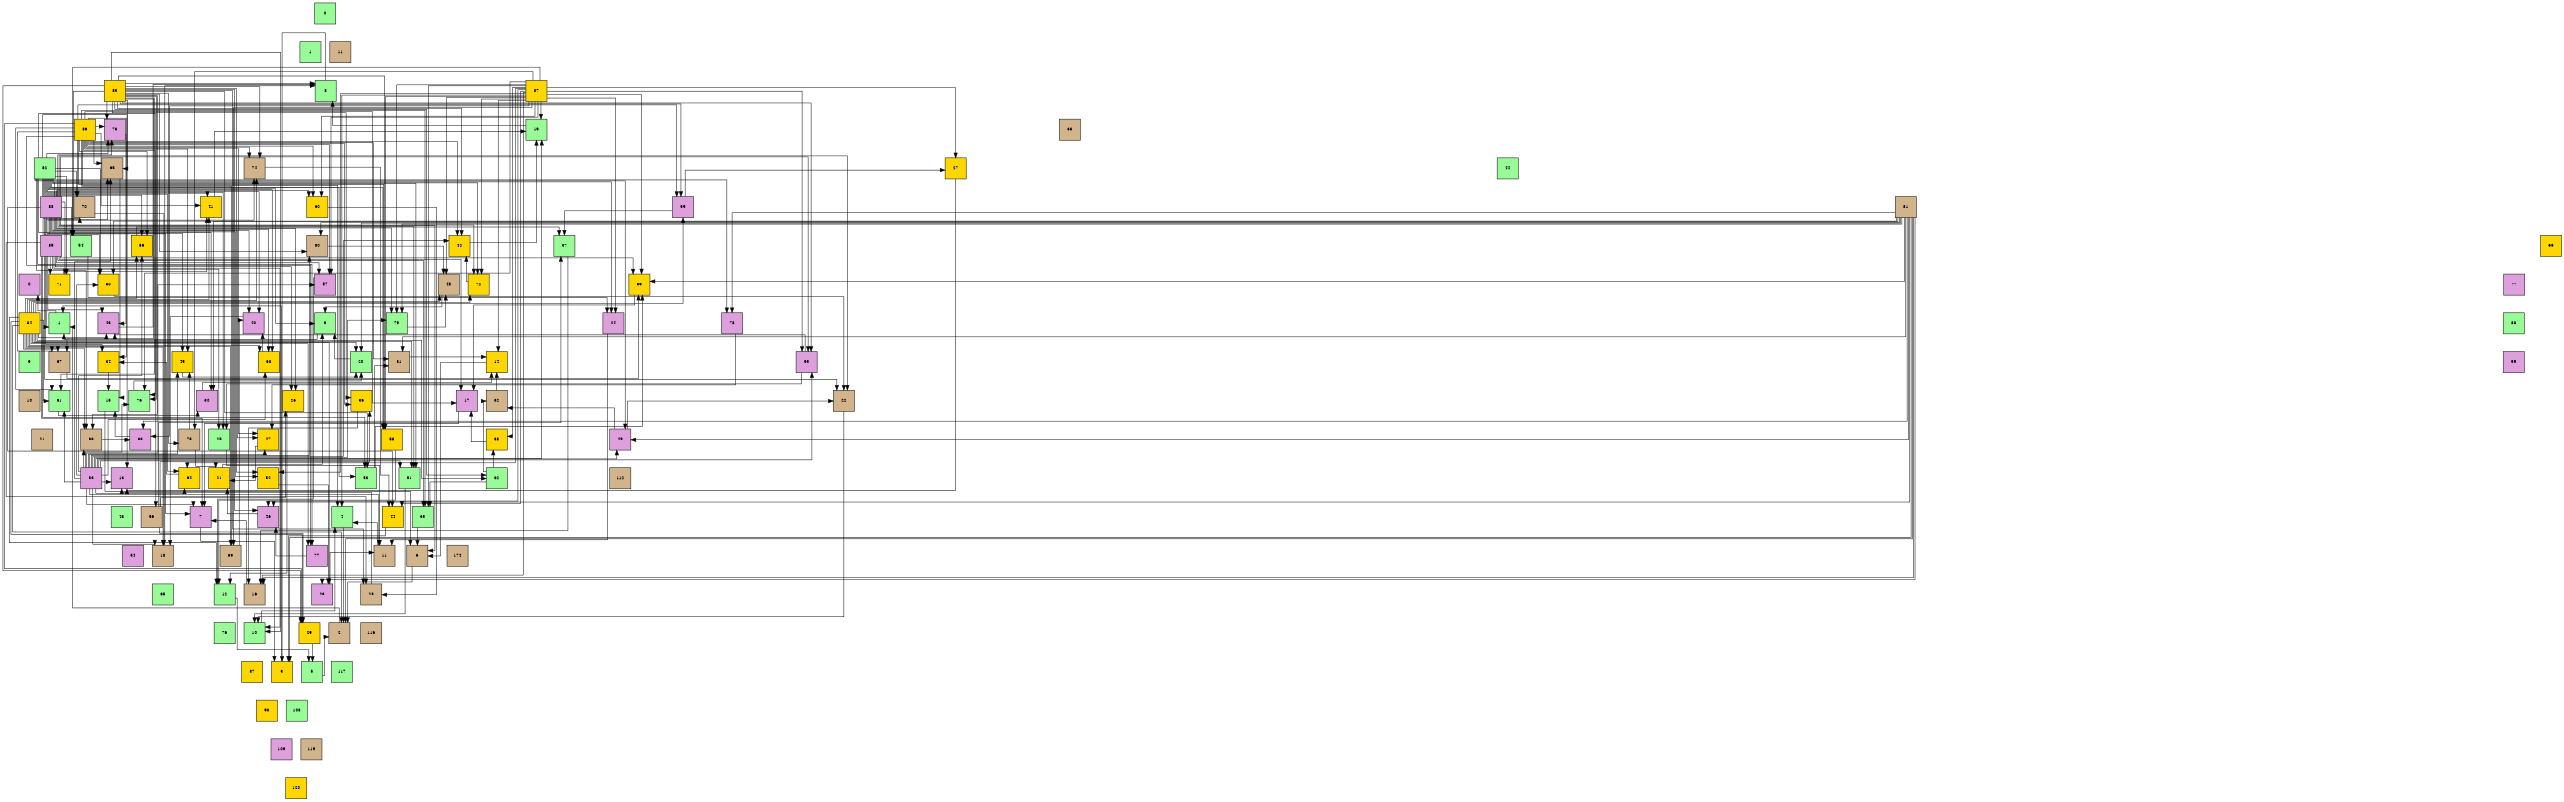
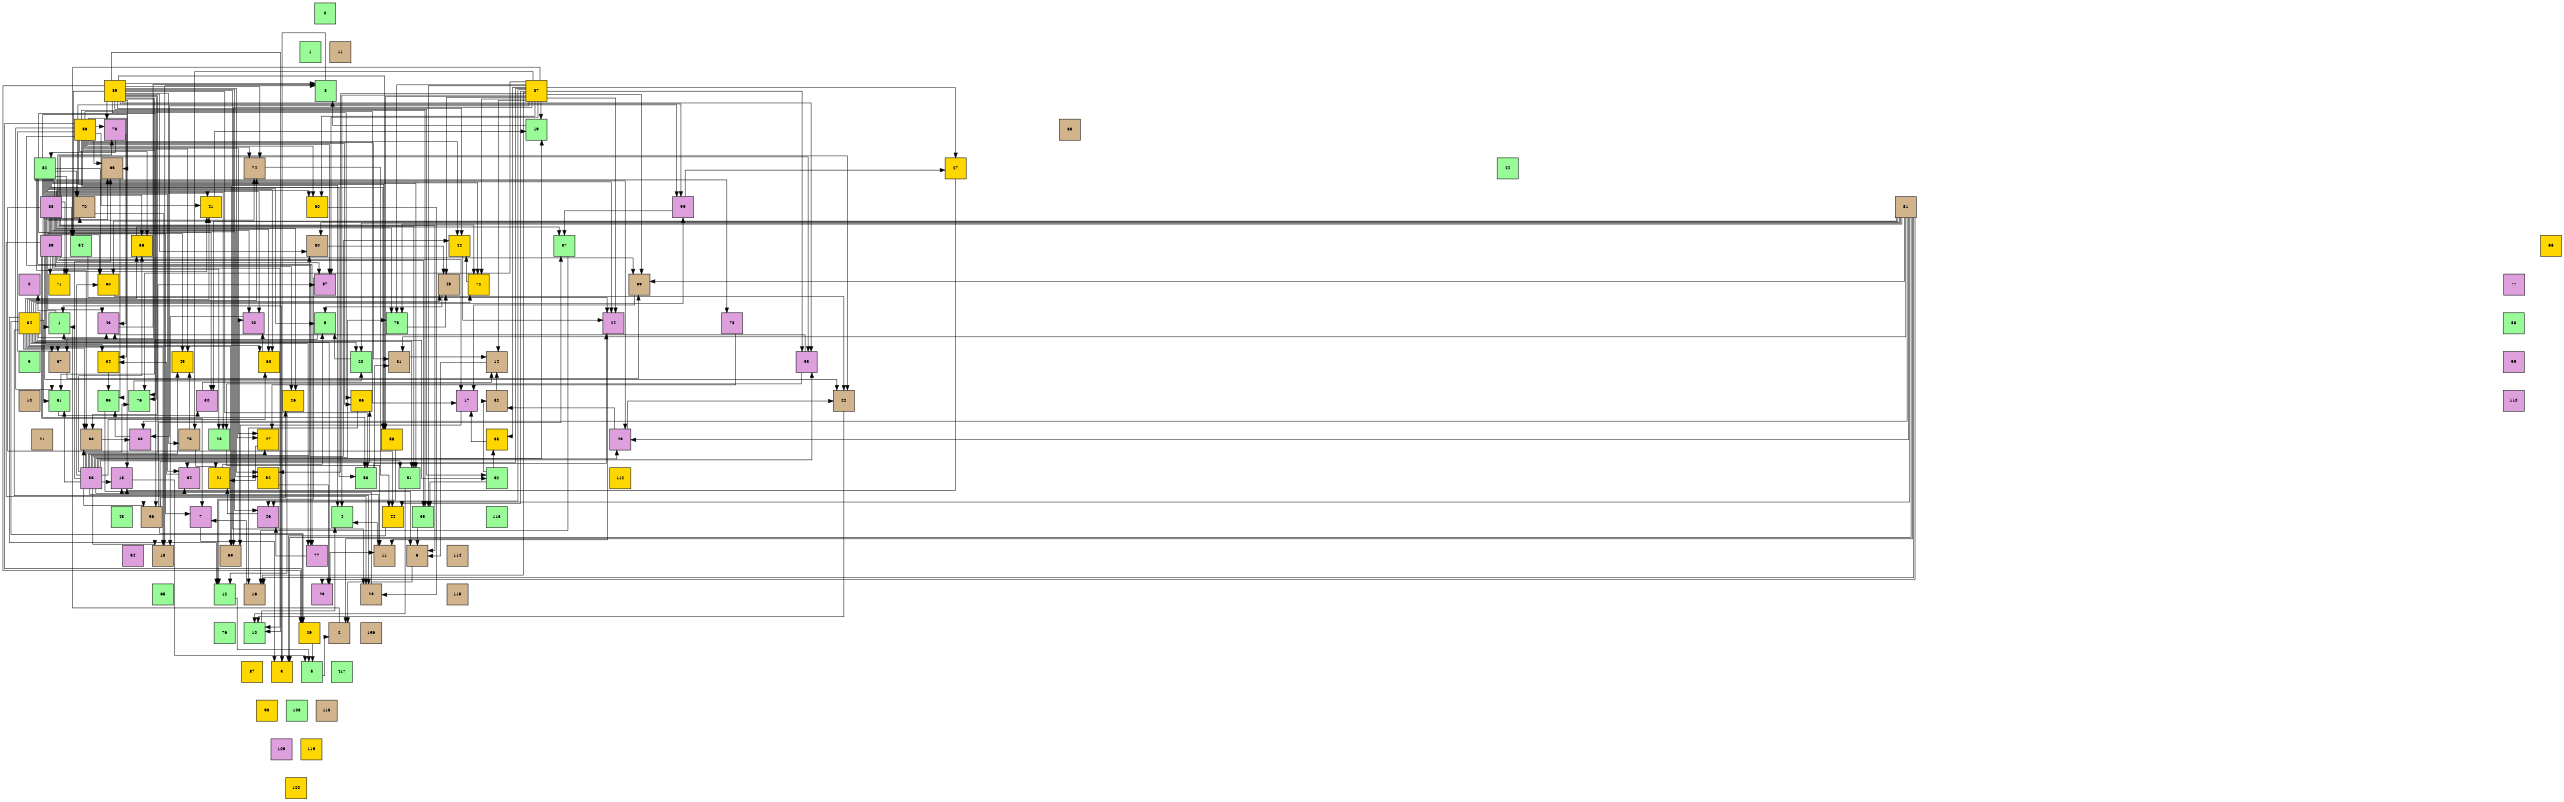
edge "82" -> "73": reversed
edge "81" -> "78": removed
edge "42" -> "19": now "42" -> "24"
node "39": fillcolor gold -> tan
node "14": fillcolor gold -> tan
edge "45" -> "20": removed
node "15": label "15" -> "95"
node "110": added
edge "17" -> "7": now "17" -> "69"
edge "53" -> "39": now "53" -> "24"
node "64": fillcolor gold -> plum
node "112": fillcolor tan -> gold
edge "83" -> "7": now "83" -> "56"
node "113": added
edge "84" -> "2": now "84" -> "28"
node "174": label "174" -> "114"
edge "4" -> "2": removed
node "115": added
edge "13" -> "5": added
node "116": label "116" -> "196"
node "117": label "117" -> "417"
node "118": added
node "119": fillcolor tan -> gold
